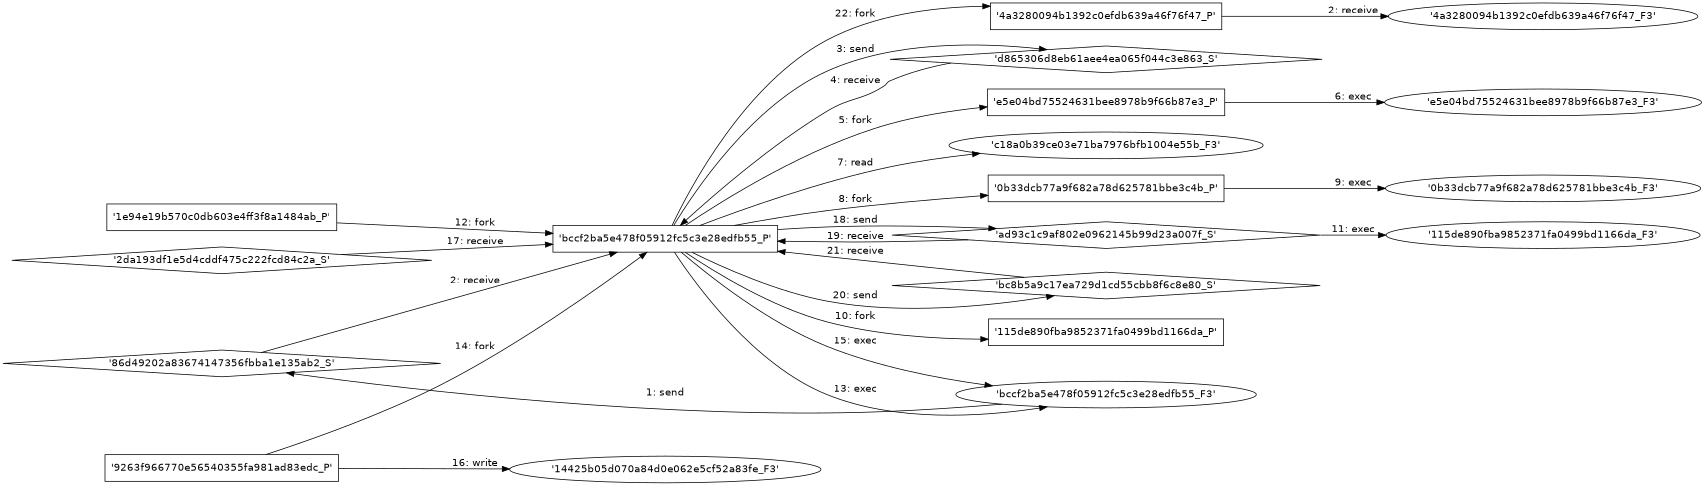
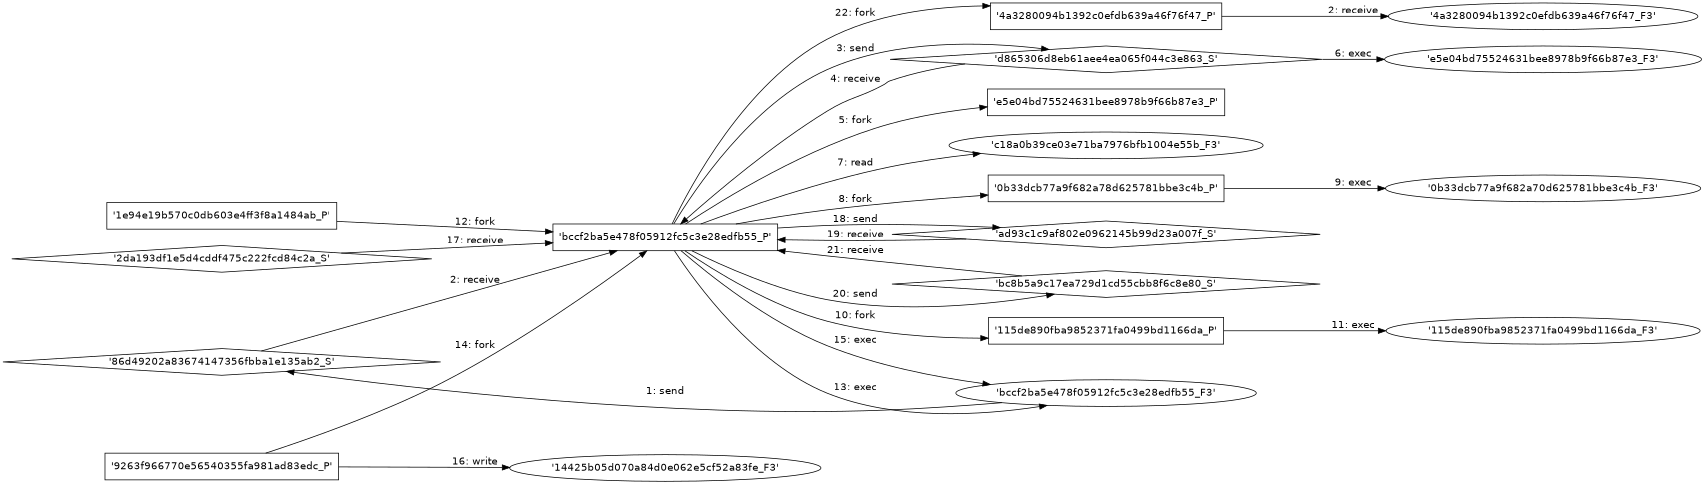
edge "'e5e04bd75524631bee8978b9f66b87e3_P'" -> "'e5e04bd75524631bee8978b9f66b87e3_F3'": now "'d865306d8eb61aee4ea065f044c3e863_S'" -> "'e5e04bd75524631bee8978b9f66b87e3_F3'"
node "'0b33dcb77a9f682a78d625781bbe3c4b_F3'": label "'0b33dcb77a9f682a78d625781bbe3c4b_F3'" -> "'0b33dcb77a9f682a70d625781bbe3c4b_F3'"
edge "'ad93c1c9af802e0962145b99d23a007f_S'" -> "'115de890fba9852371fa0499bd1166da_F3'": now "'115de890fba9852371fa0499bd1166da_P'" -> "'115de890fba9852371fa0499bd1166da_F3'"
